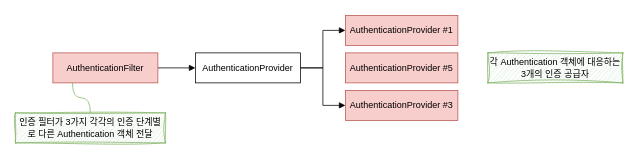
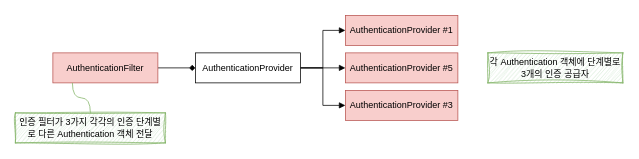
edge "AuthenticationFilter" -> "AuthenticationProvider": arrowhead block -> diamond
edge "AuthenticationProvider" -> "AuthenticationProvider #5": added
node "각 Authentication 객체에 대응하는 3개의 인증 공급자": label "각 Authentication 객체에 대응하는 3개의 인증 공급자" -> "각 Authentication 객체에 단계별로 3개의 인증 공급자"
